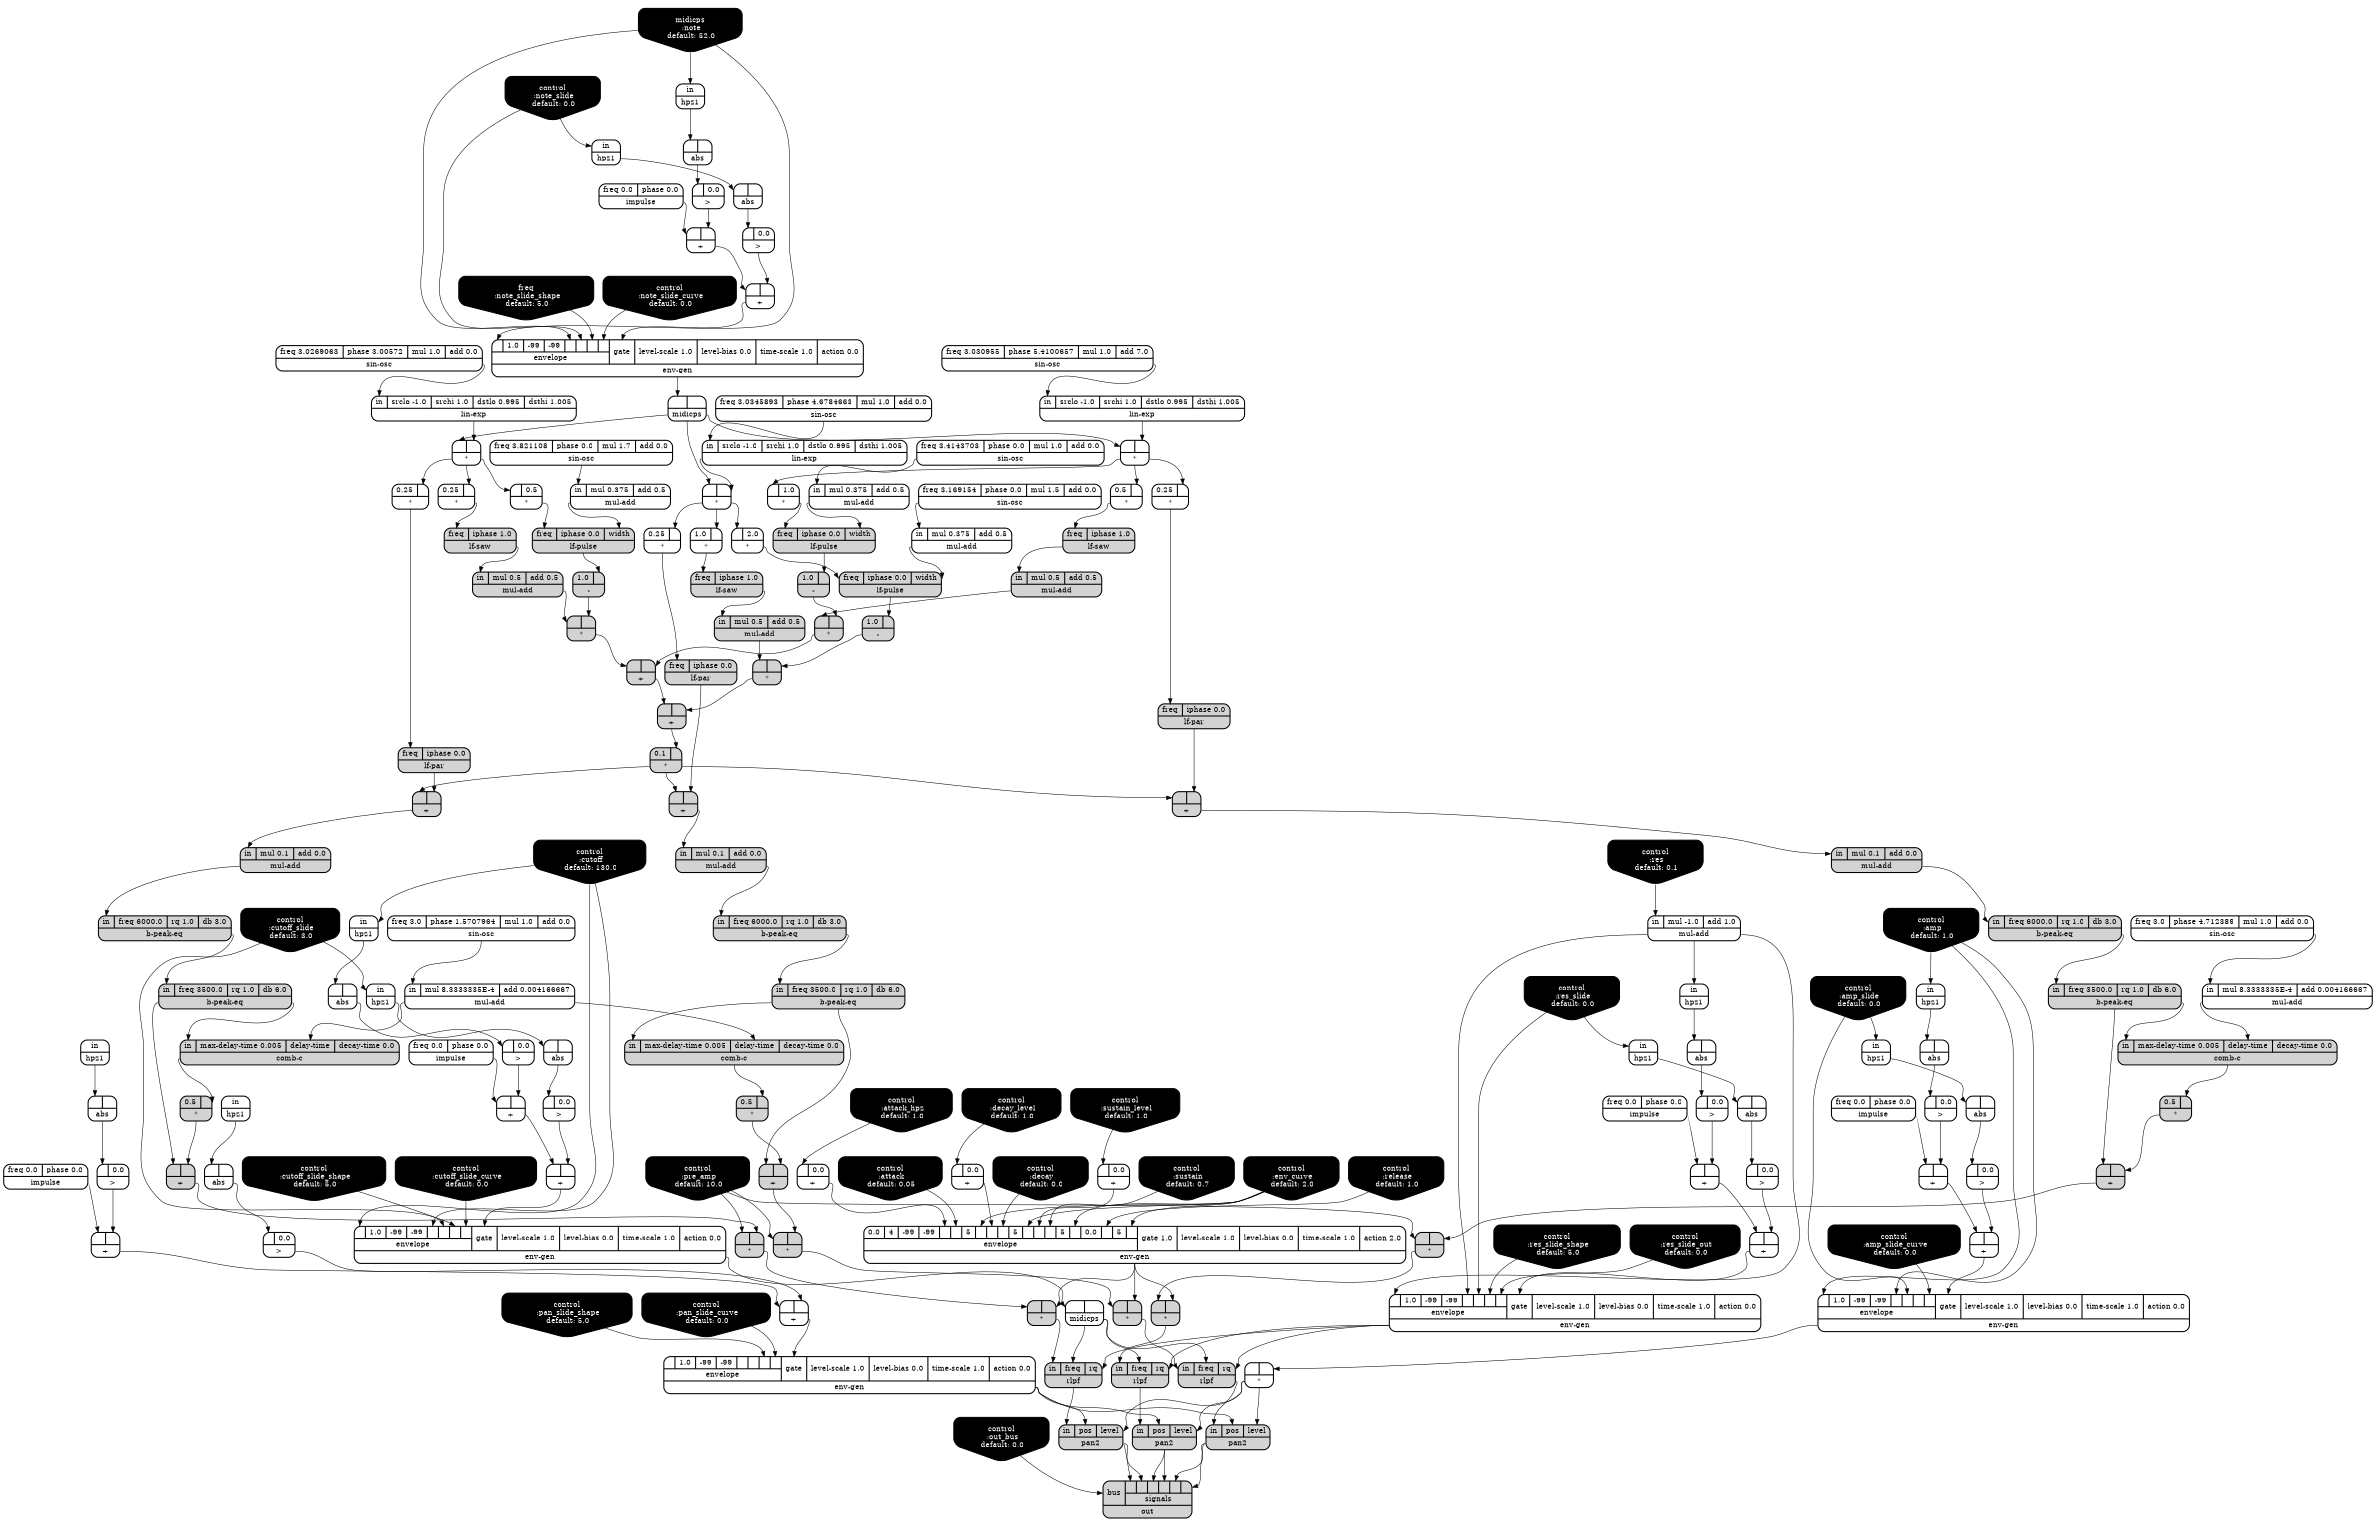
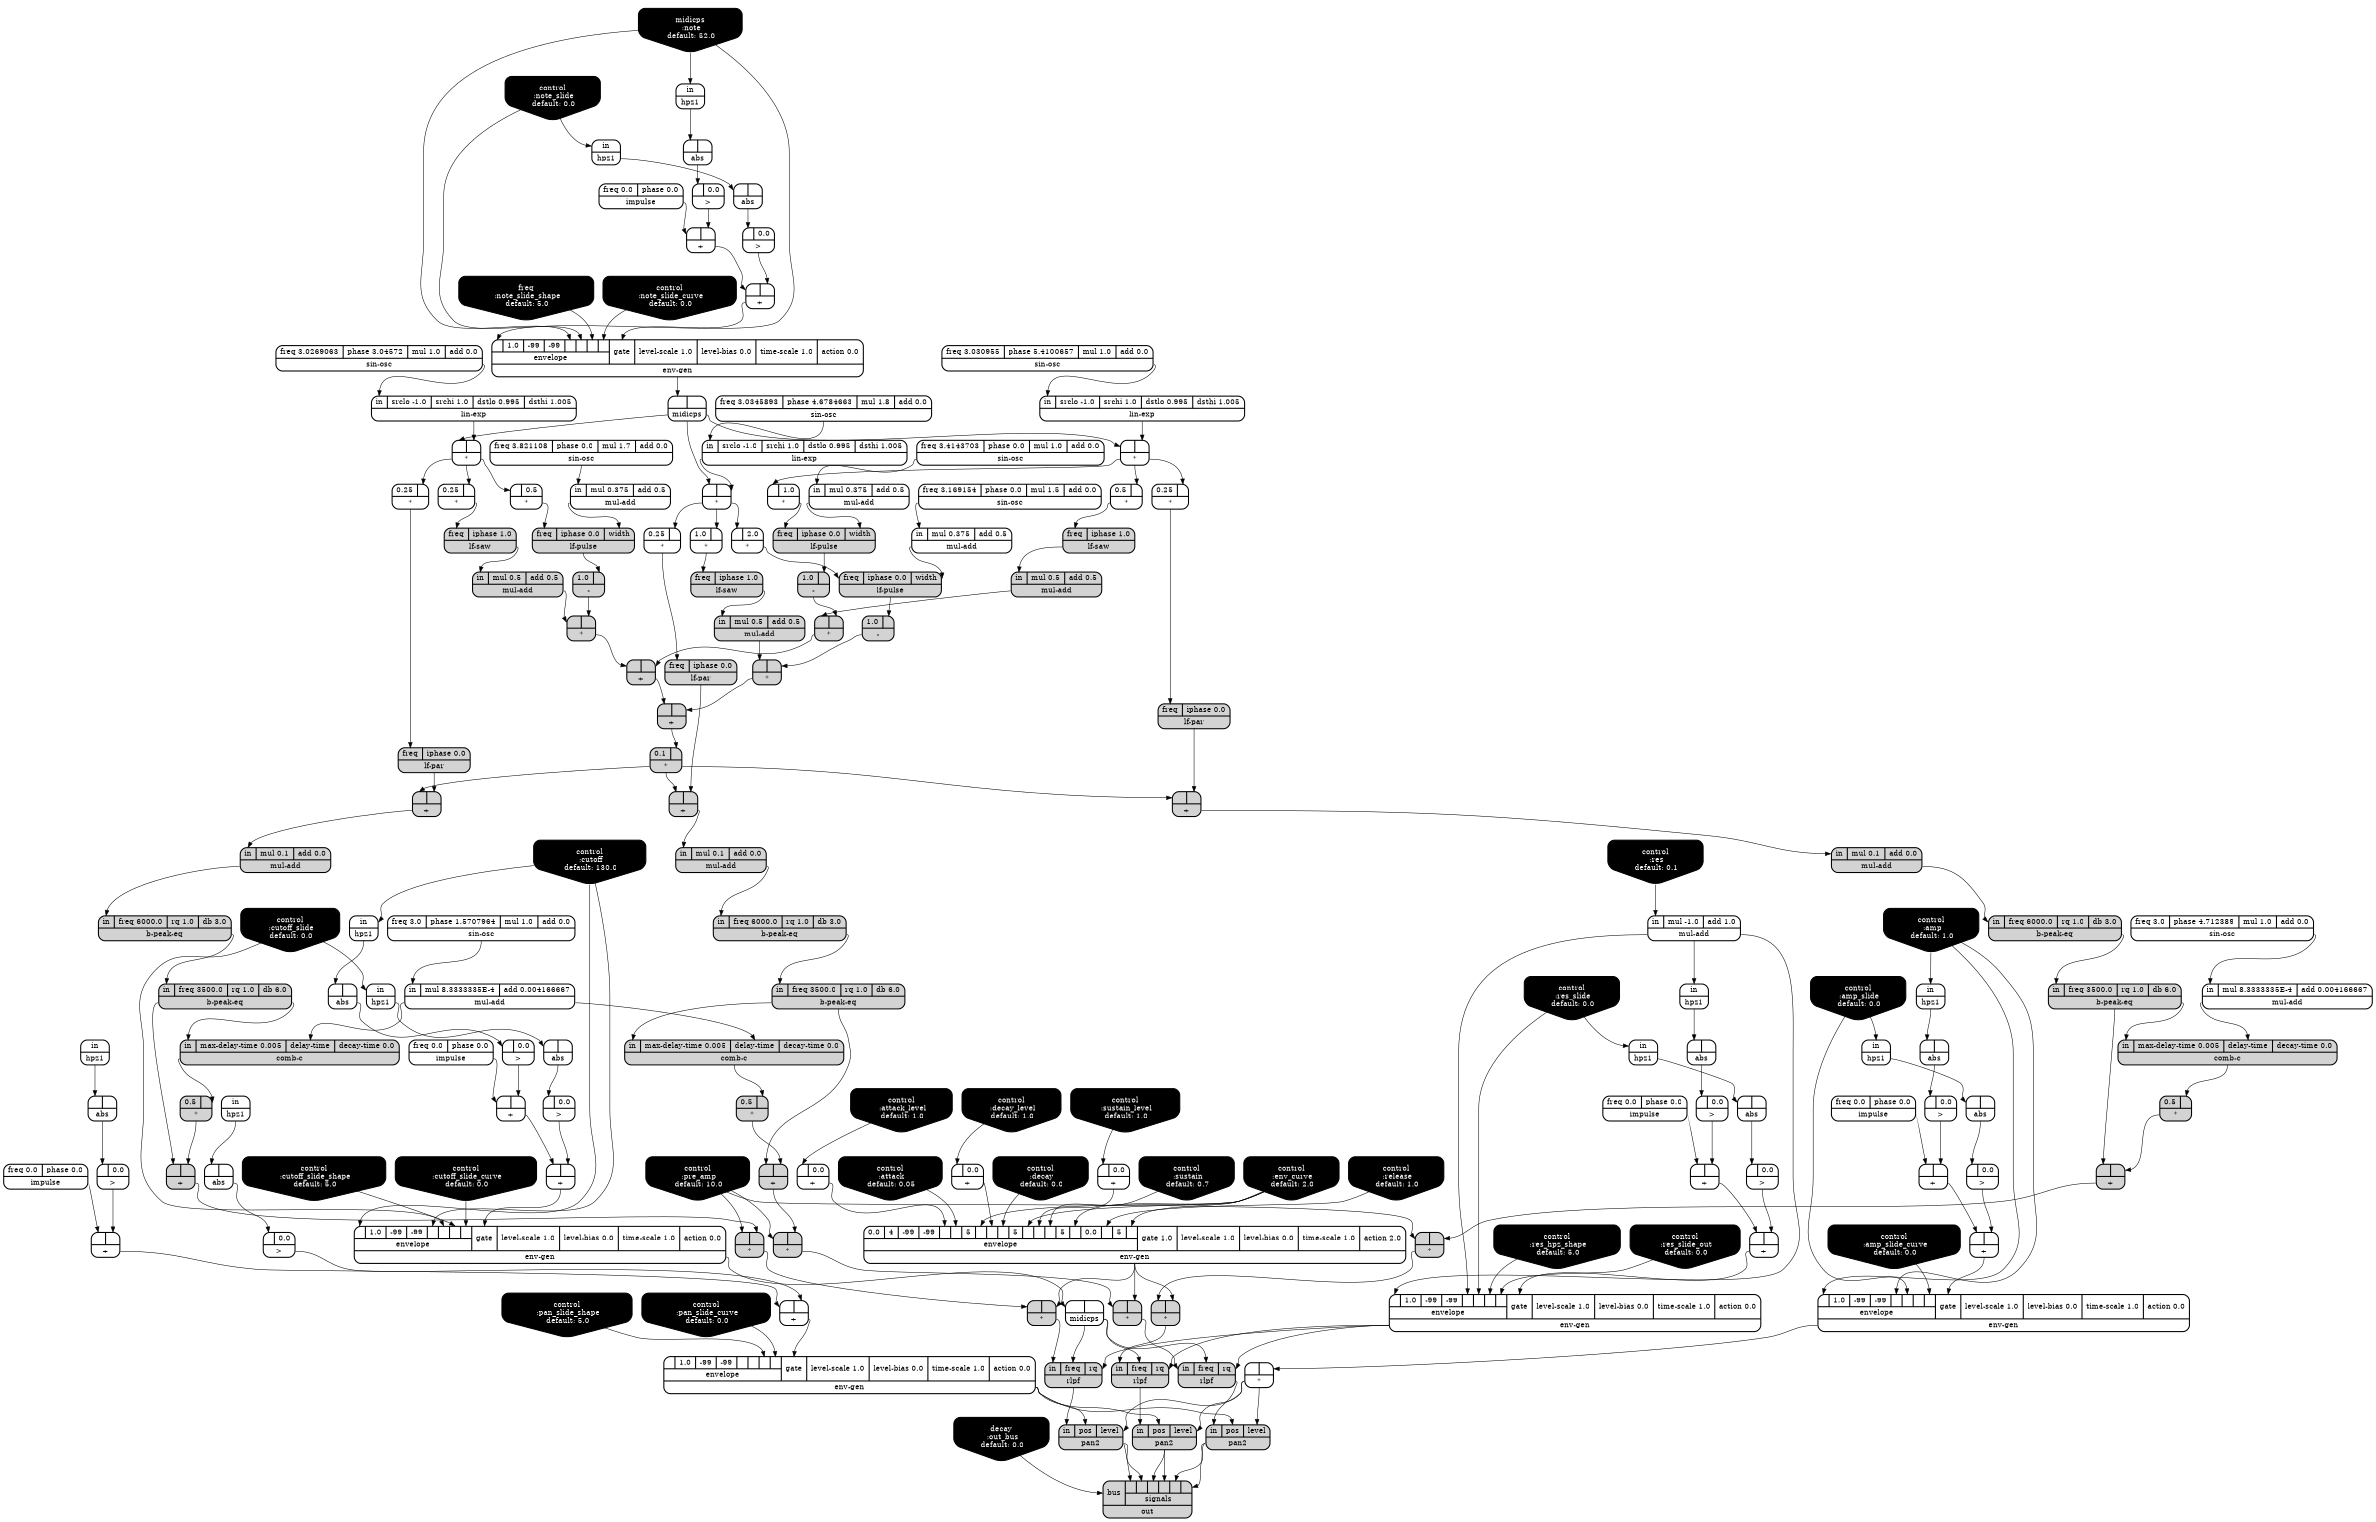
node "freq 3.0269063": text "phase 3.00572" -> "phase 3.04572"
node "freq 3.030955": text "add 7.0" -> "add 0.0"
node "freq 3.0345893": text "mul 1.0" -> "mul 1.8"
node "control :cutoff_slide default: 3.0": label "control :cutoff_slide default: 3.0" -> "control :cutoff_slide default: 0.0"
node "control :attack_hpz default: 1.0": label "control :attack_hpz default: 1.0" -> "control :attack_level default: 1.0"
node "control :res_slide_shape default: 5.0": label "control :res_slide_shape default: 5.0" -> "control :res_hpz_shape default: 5.0"
node "control :out_bus default: 0.0": label "control :out_bus default: 0.0" -> "decay :out_bus default: 0.0"
